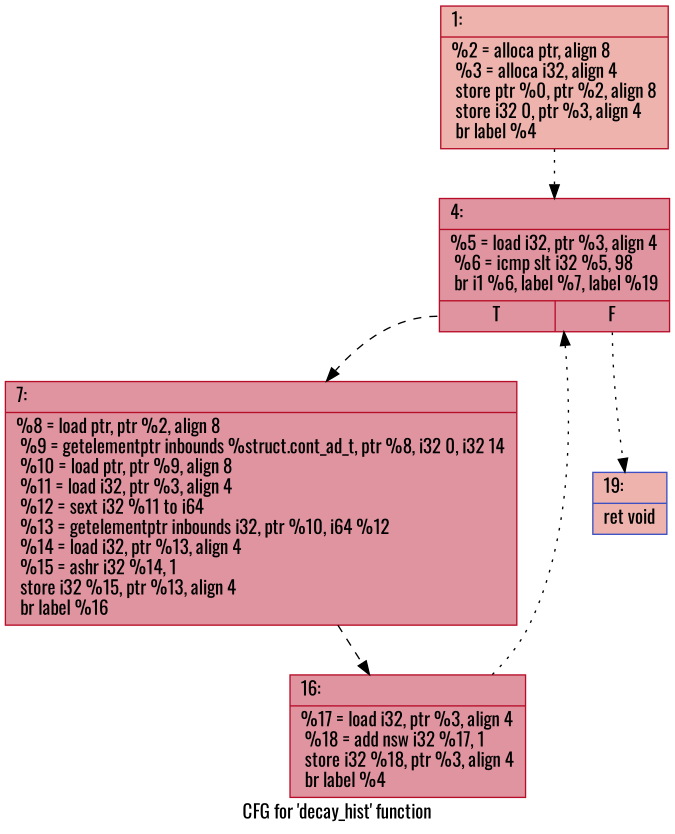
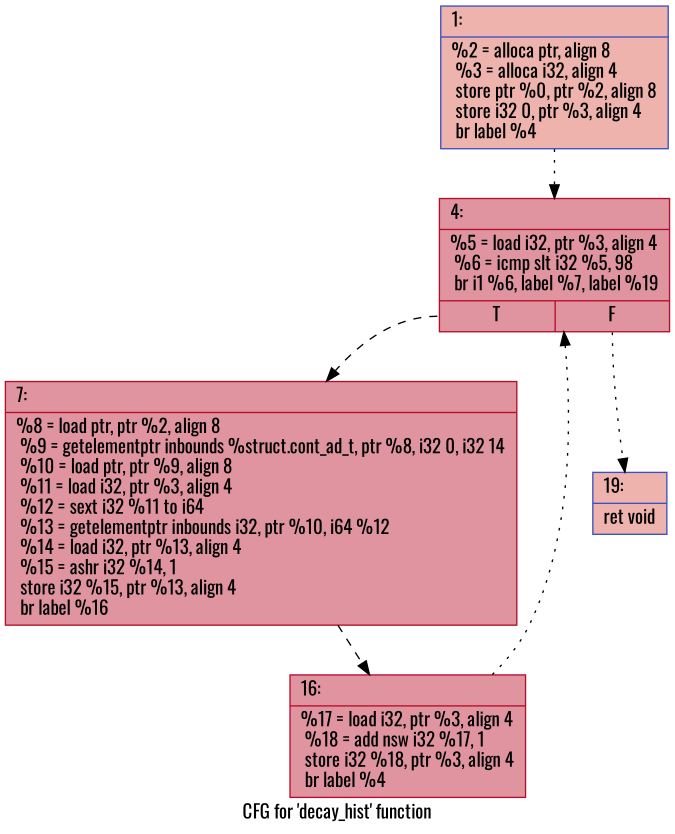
node "1:": color #b70d28ff -> #3d50c3ff
